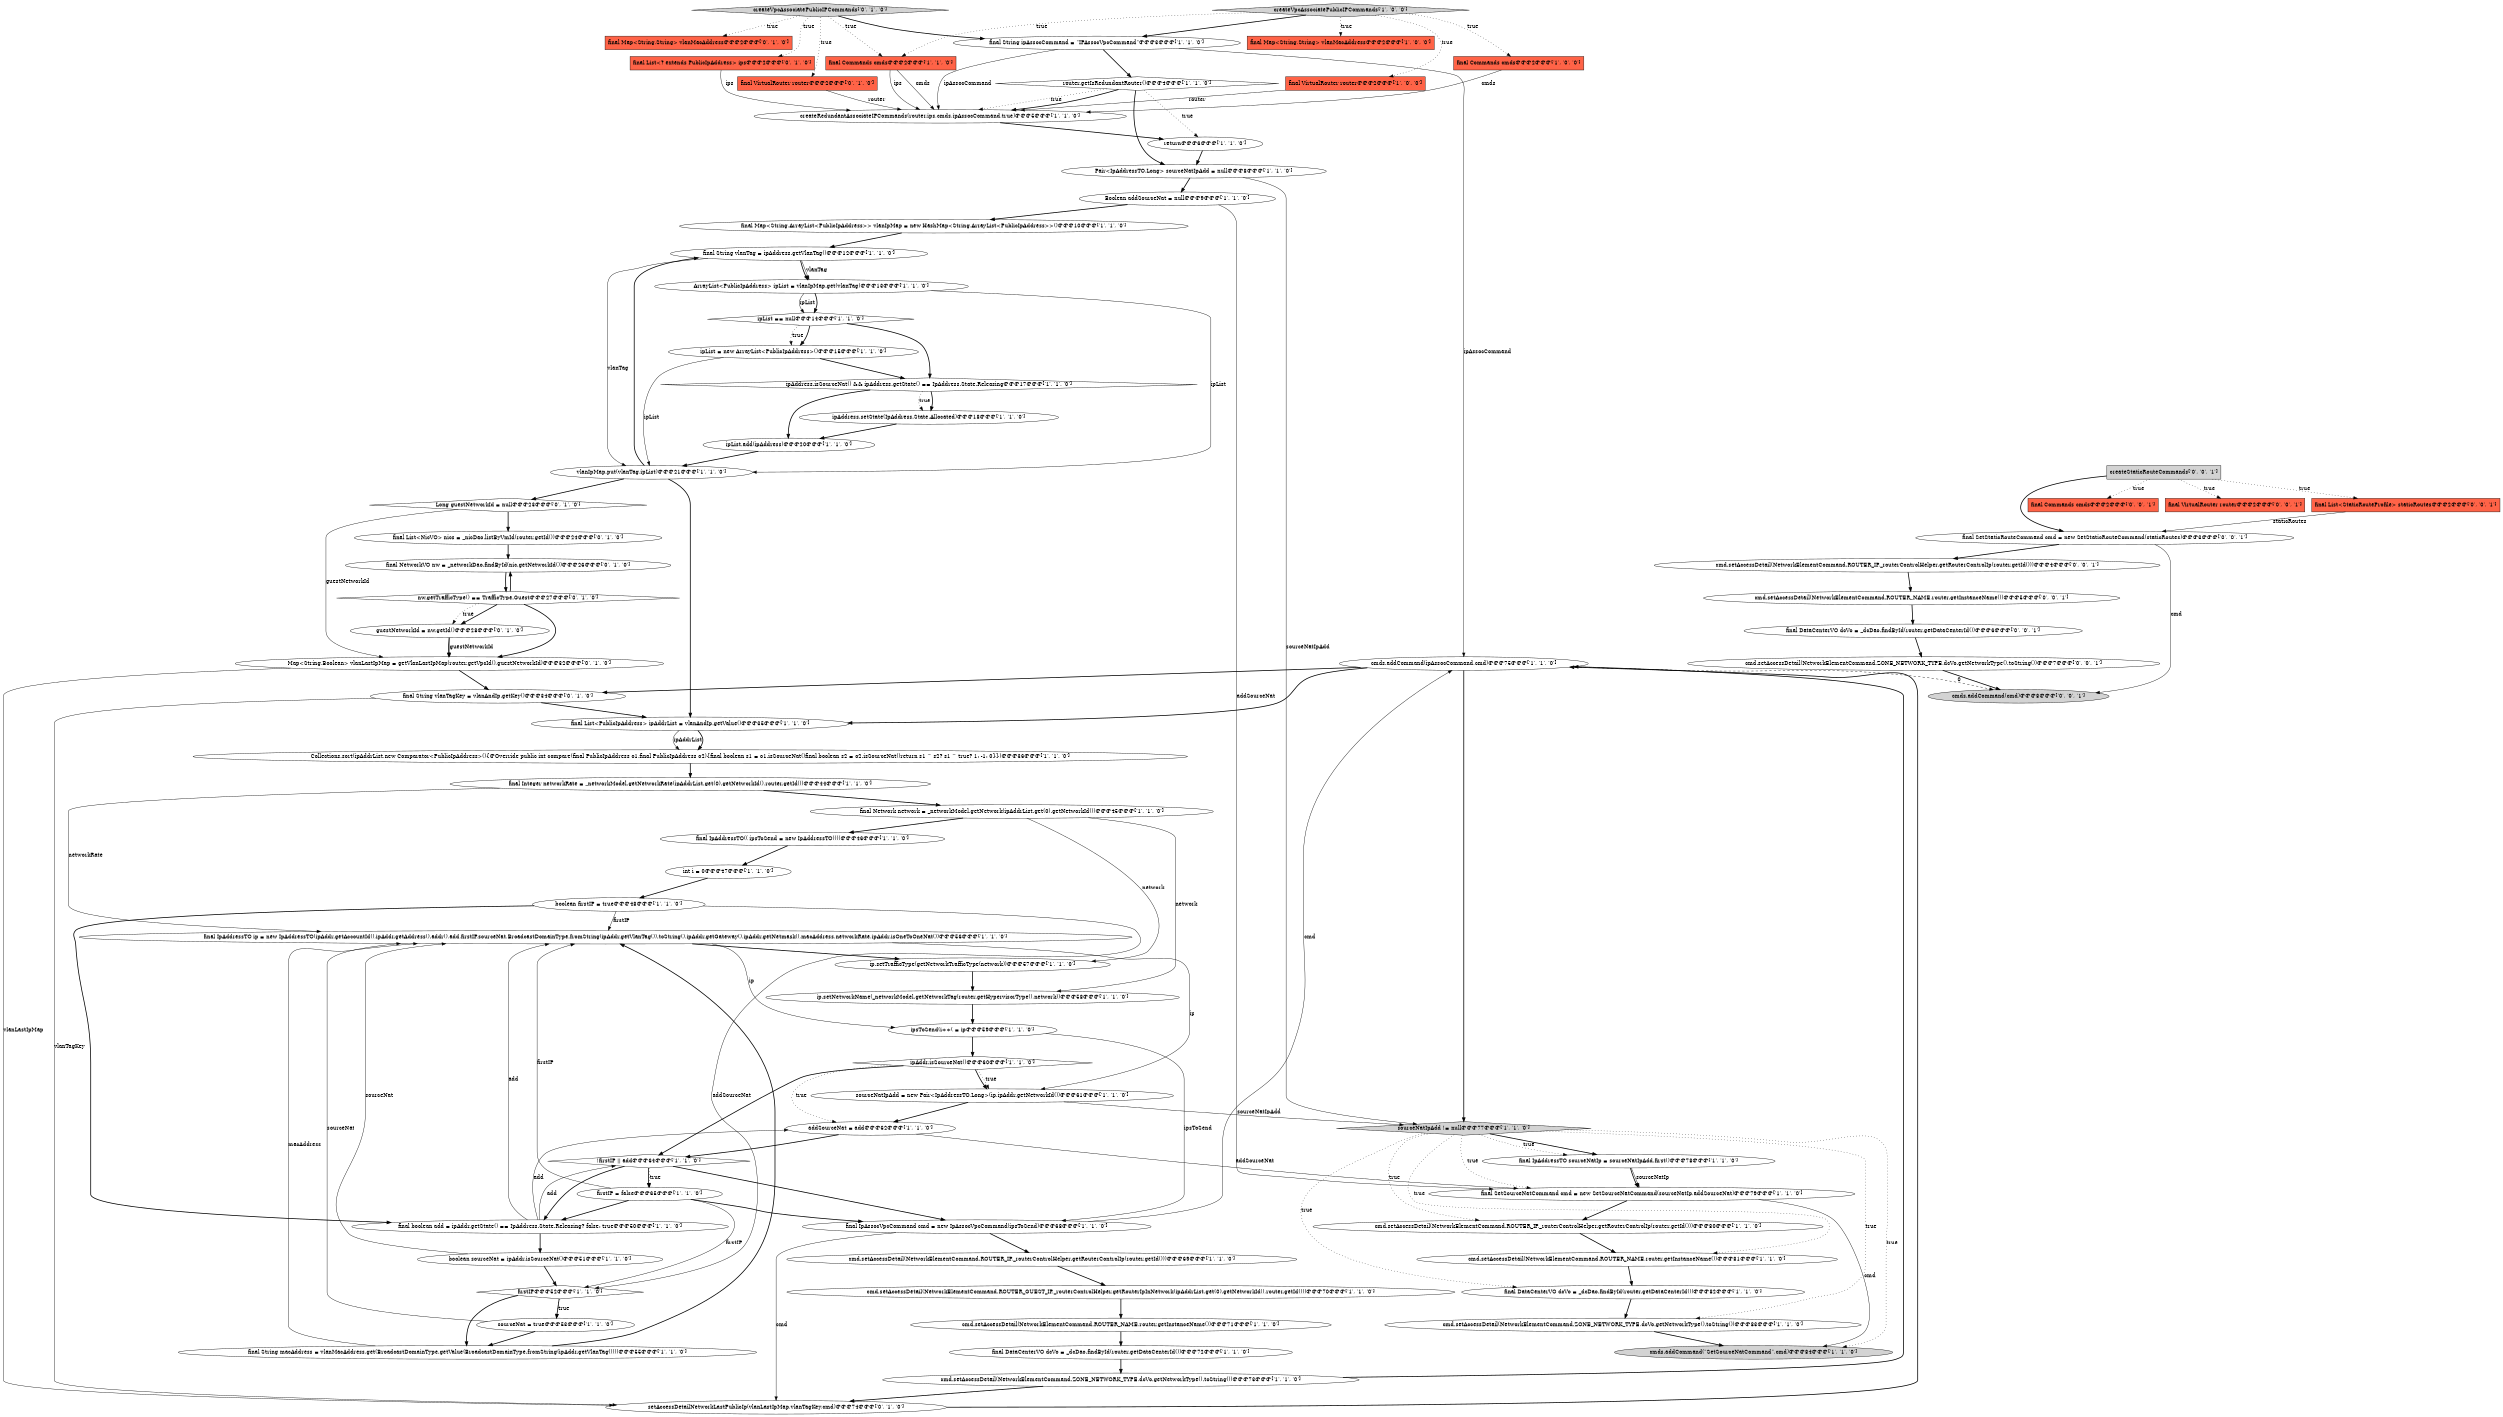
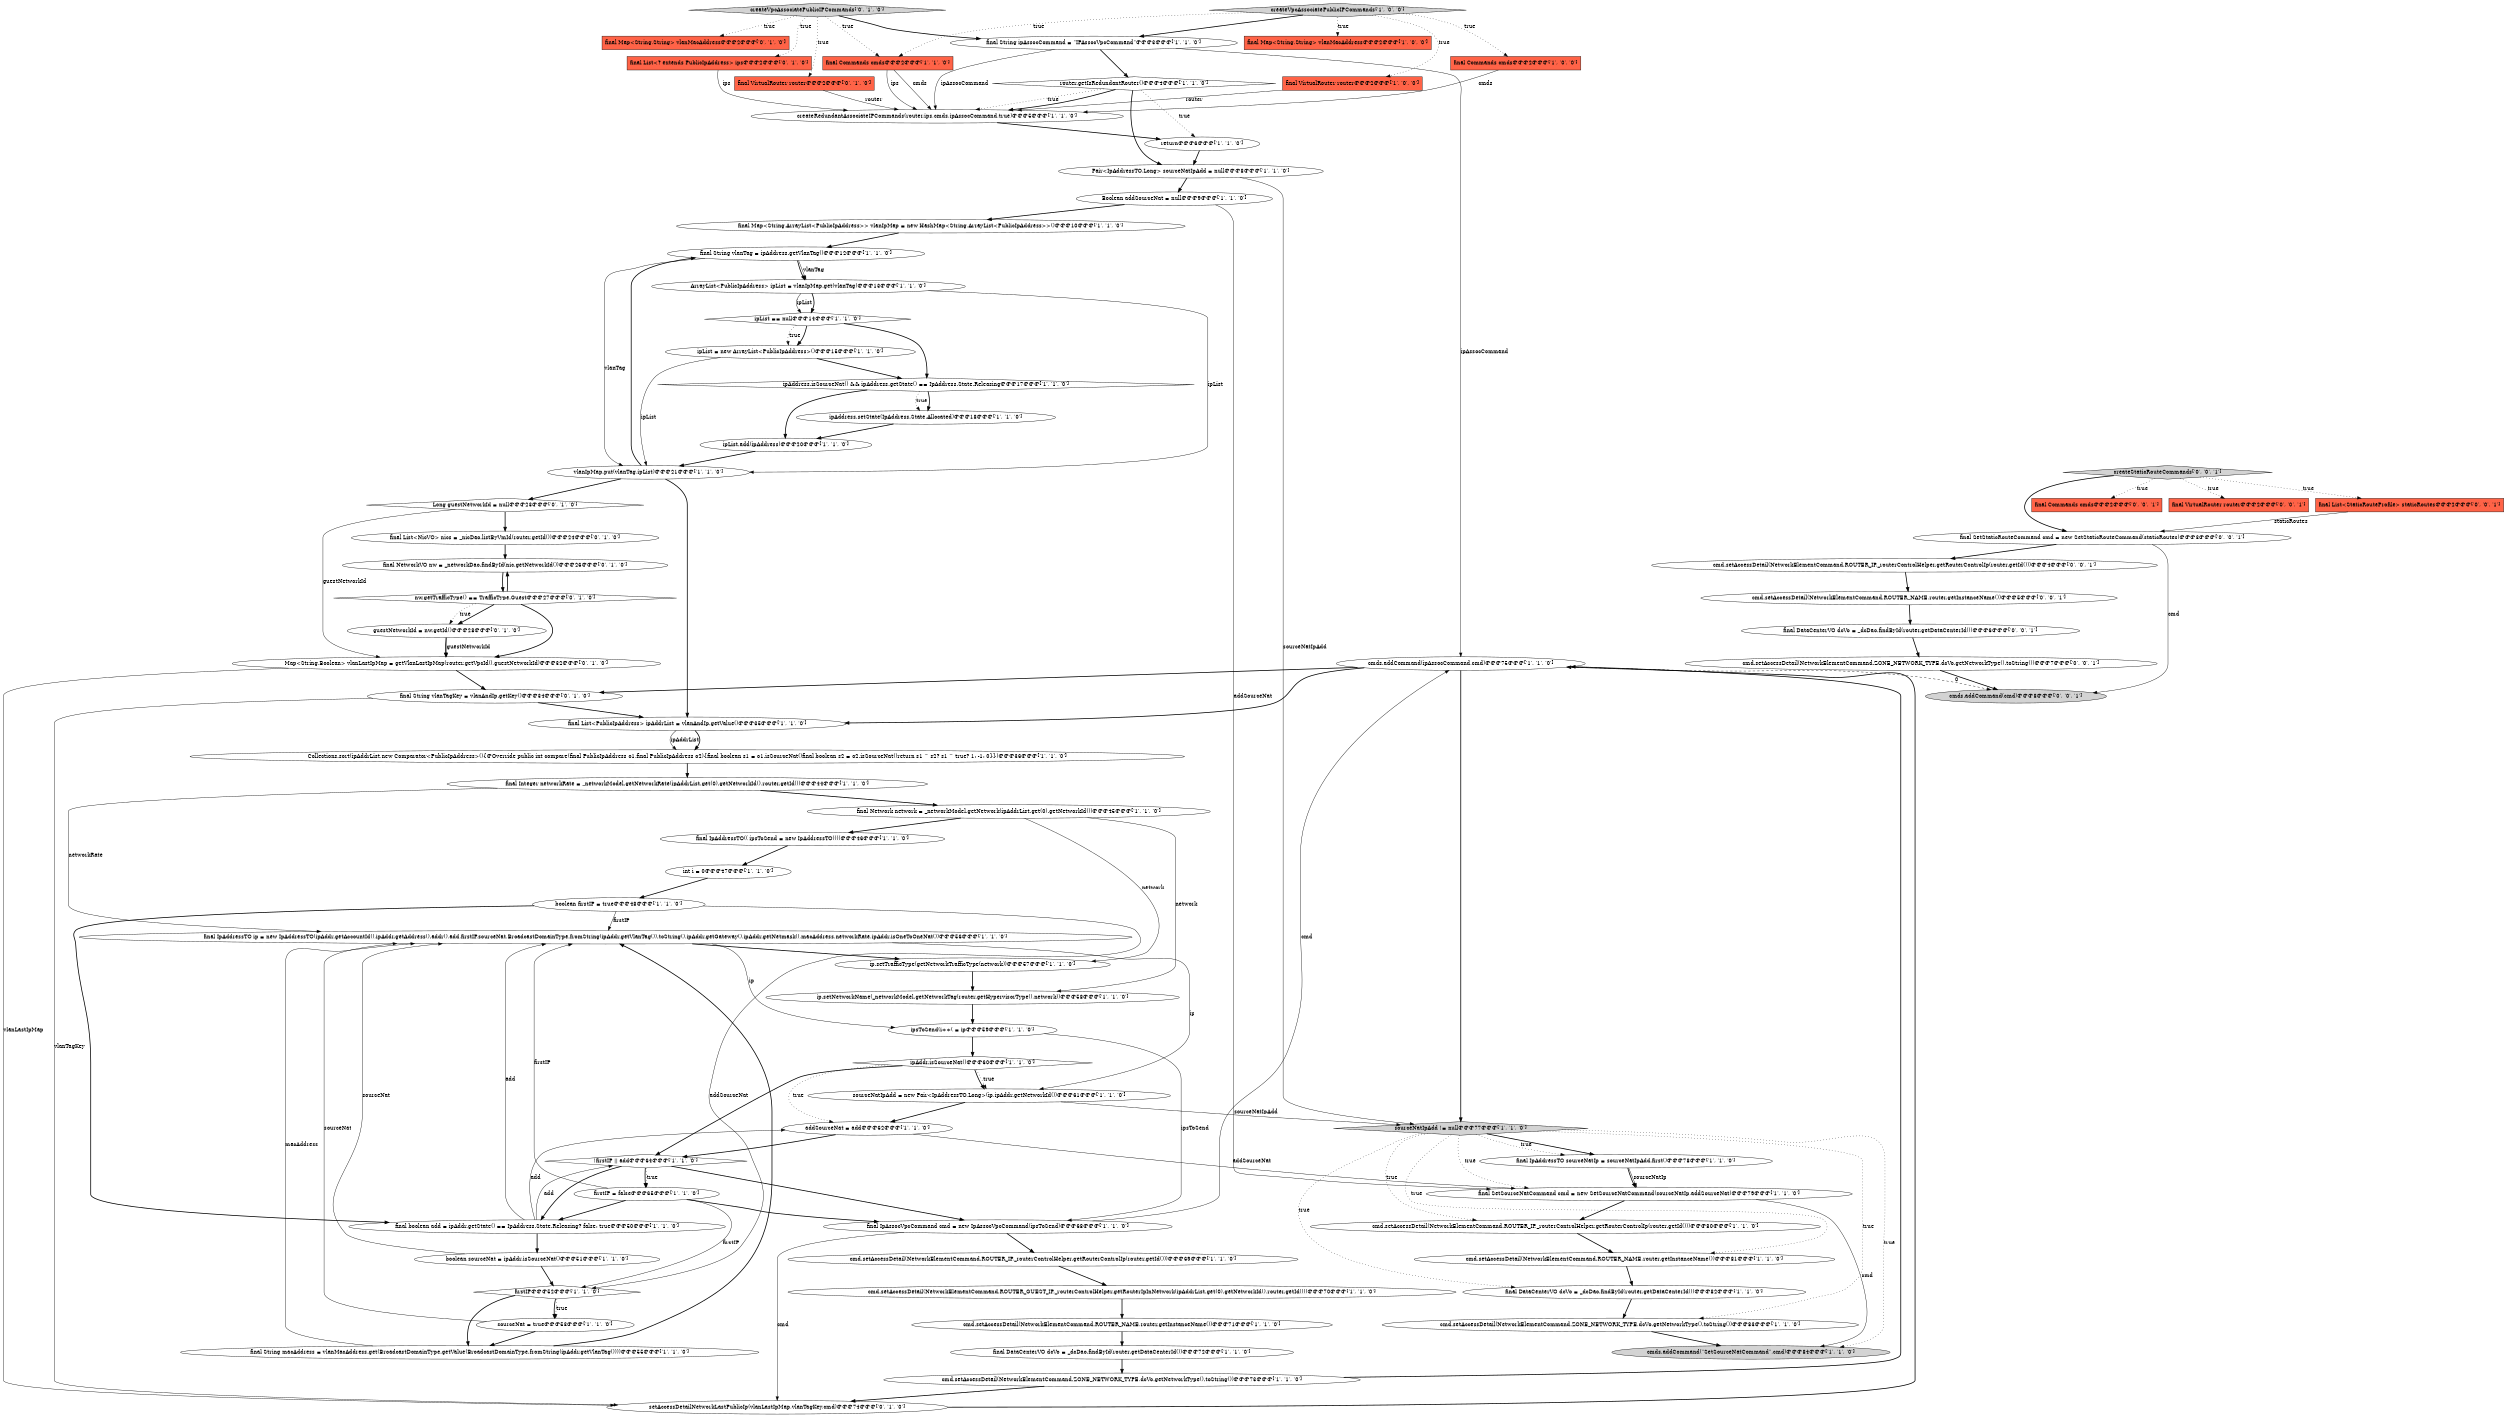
node "createStaticRouteCommands['0', '0', '1']": shape box -> diamond
